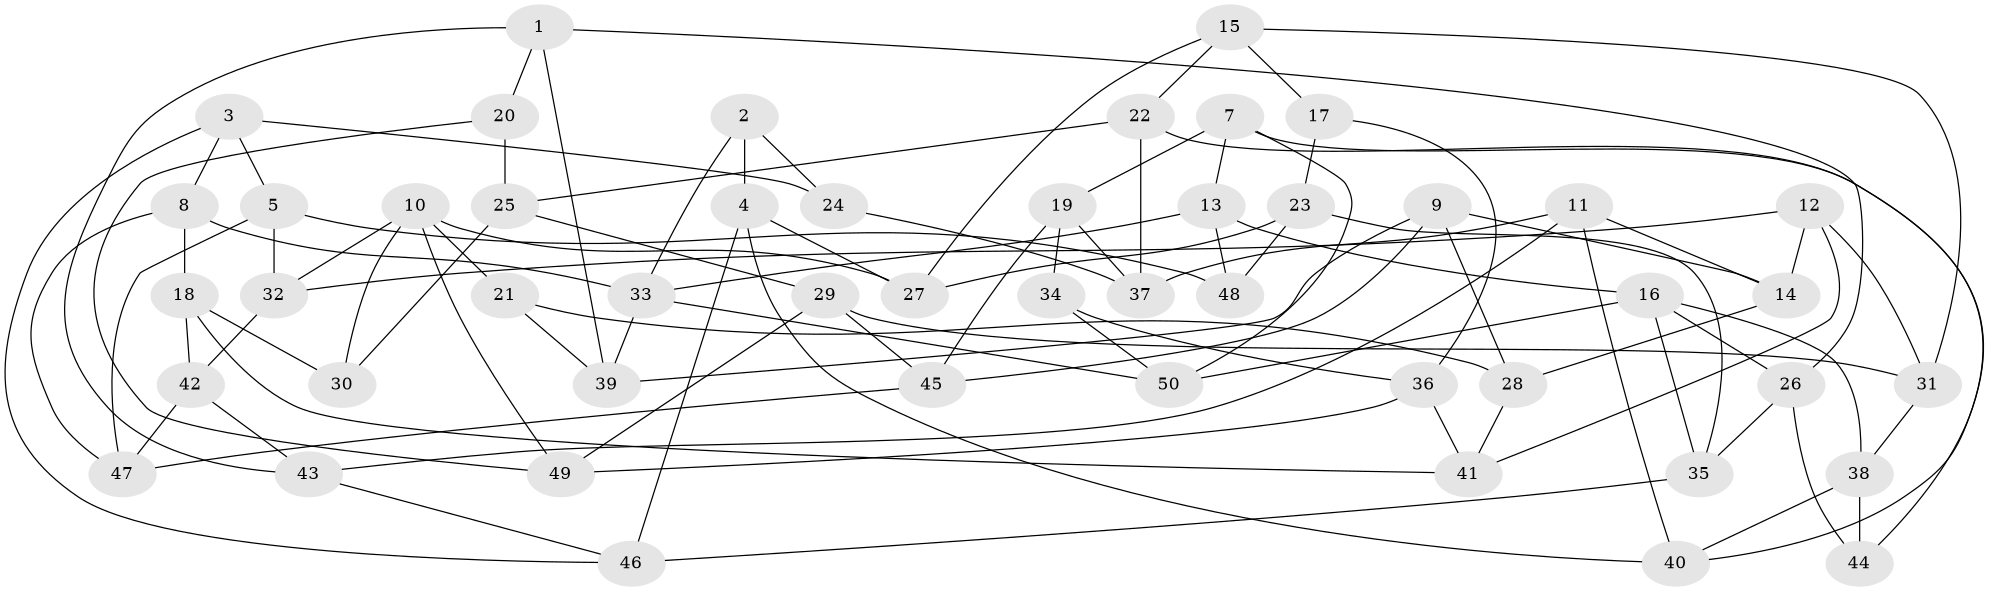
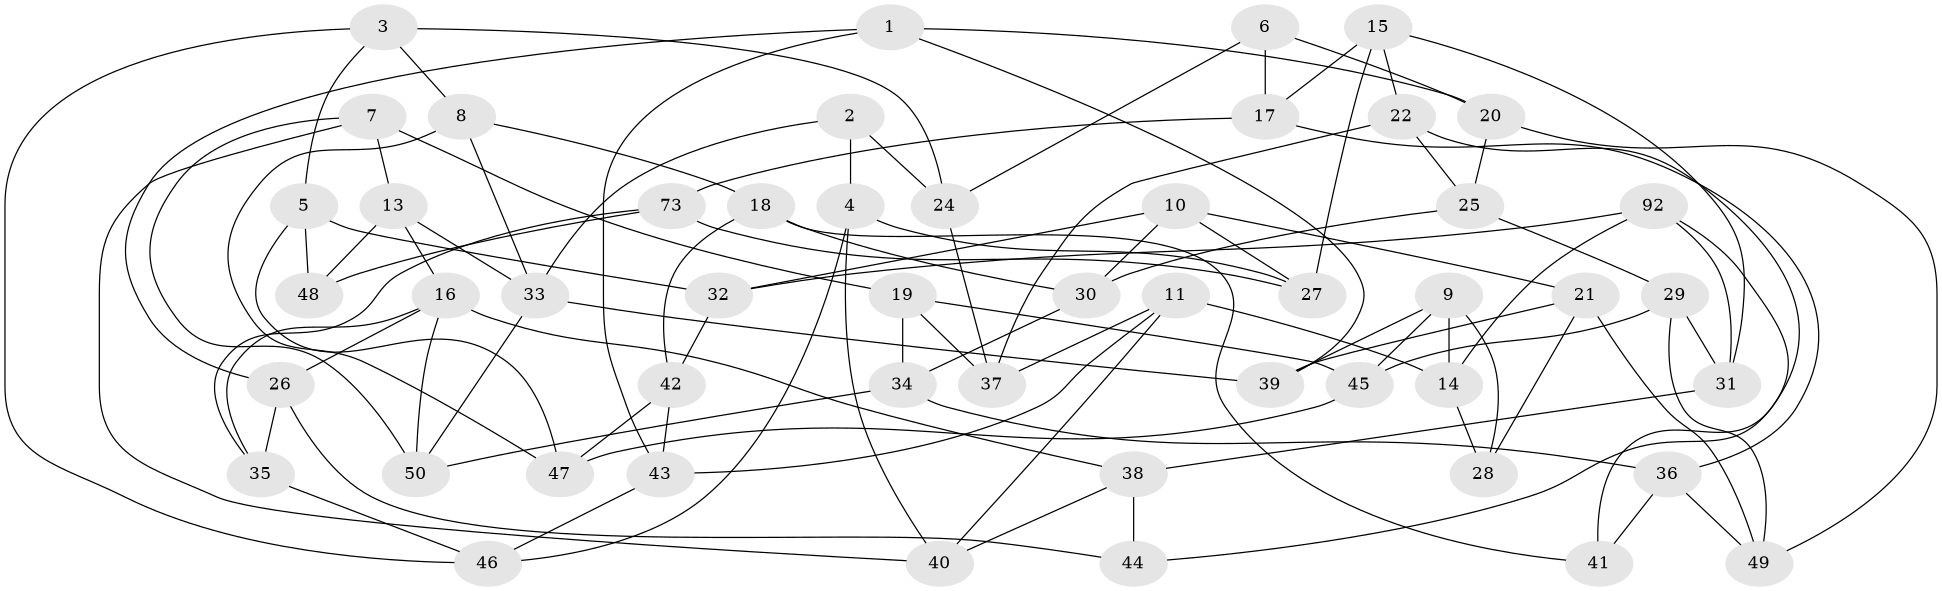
node "6": added
node "23": label "23" -> "73"
node "12": label "12" -> "92"
edge "30" -- "34": added
edge "10" -- "49": now "21" -- "49"
edge "28" -- "41": removed
